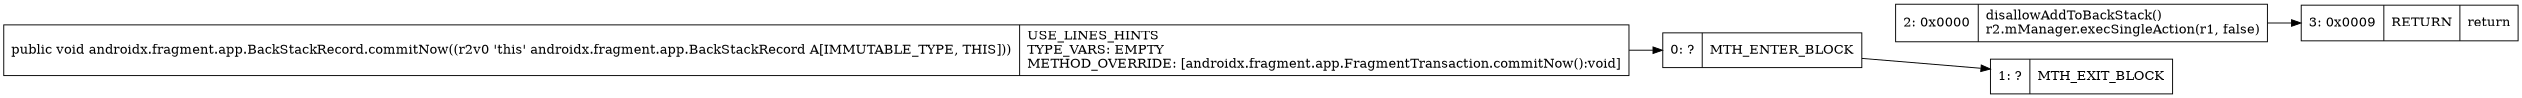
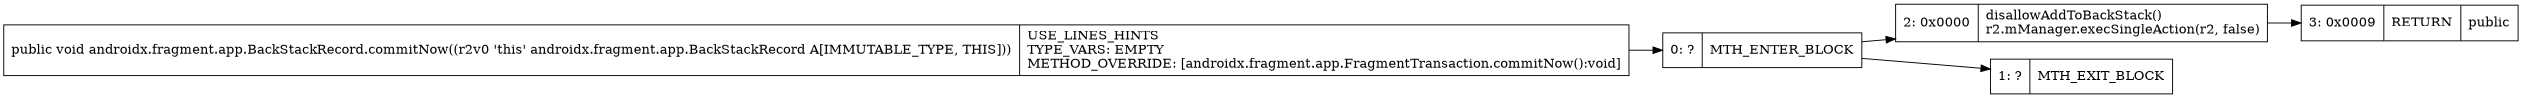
node "3: 0x0009": text "return" -> "public"
node "2: 0x0000": text "r2.mManager.execSingleAction(r1, false)" -> "r2.mManager.execSingleAction(r2, false)"
edge "0: ?" -> "2: 0x0000": added
